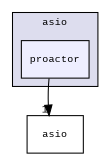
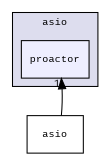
edge "proactor" -> "asio": reversed
